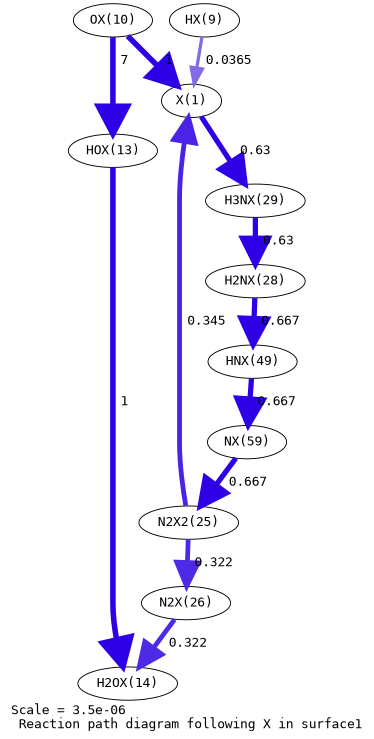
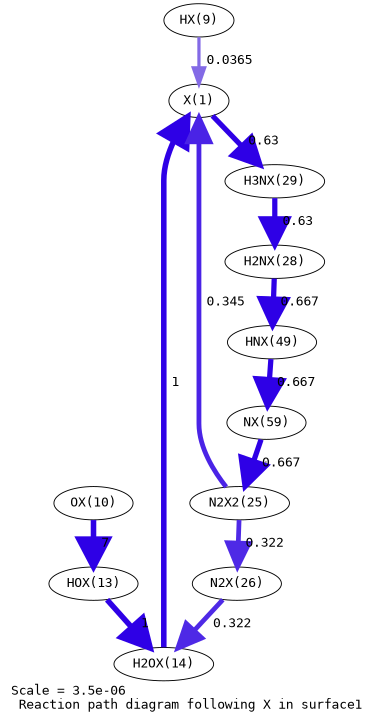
edge "OX(10)" -> "X(1)": now "H2OX(14)" -> "X(1)"
